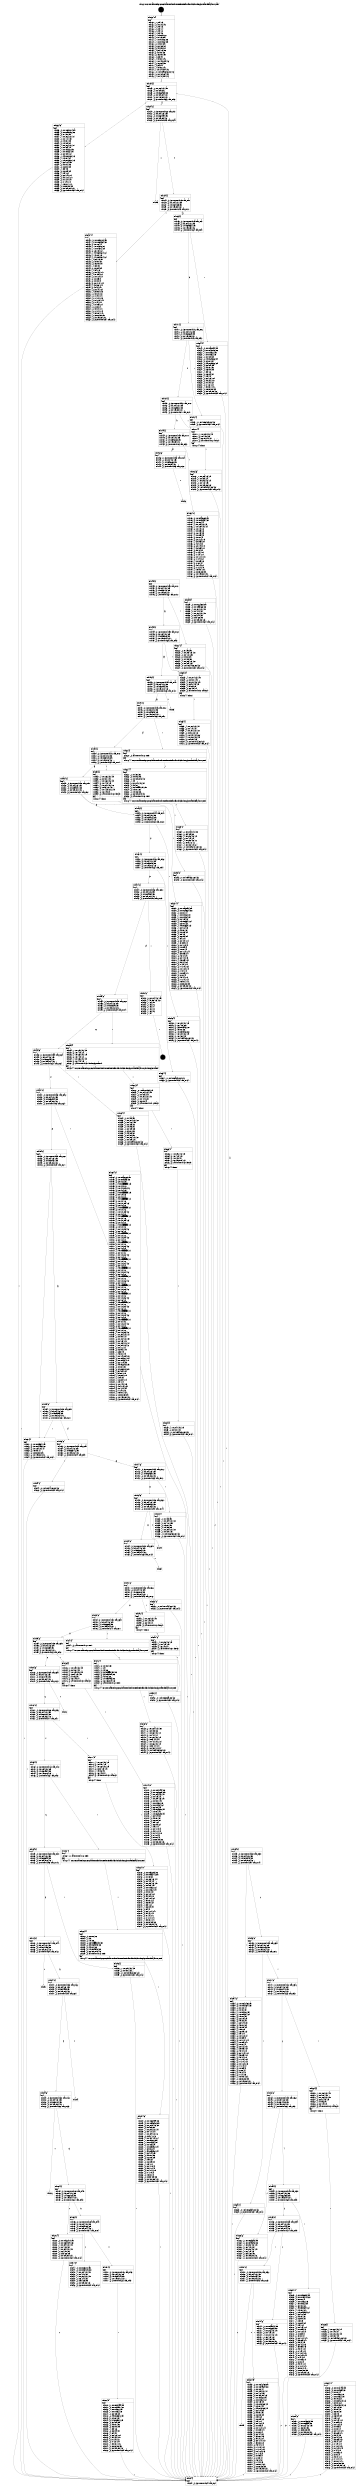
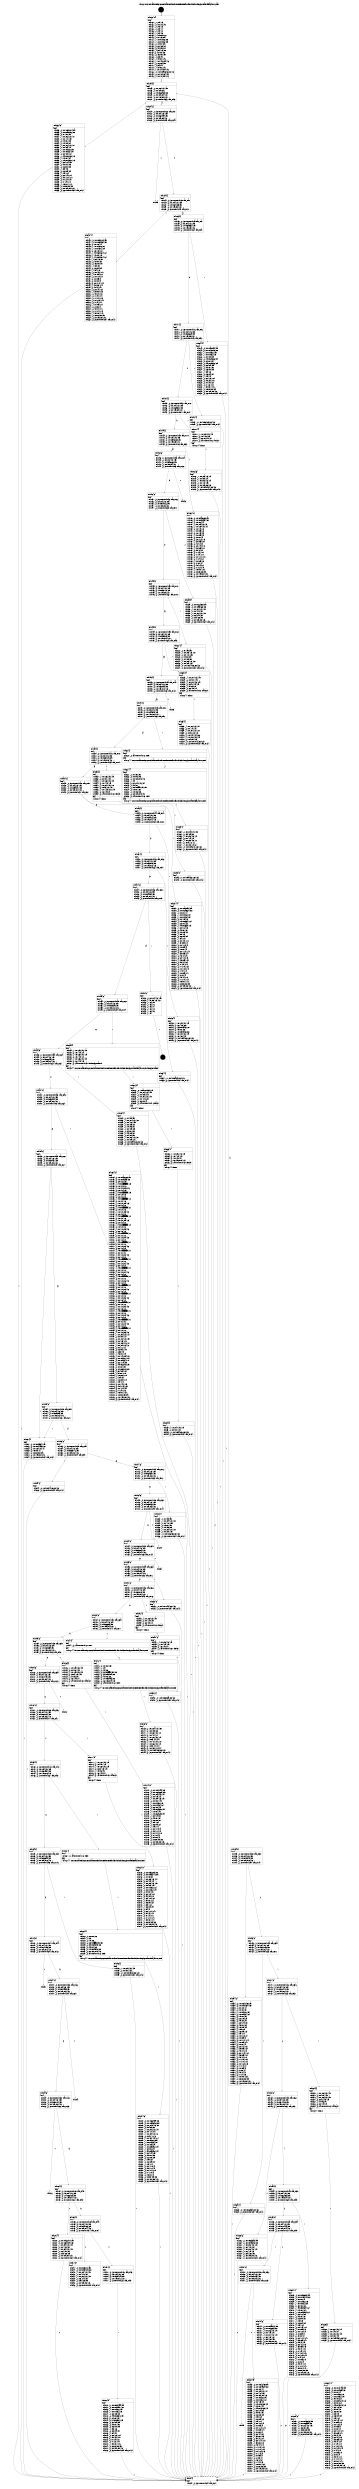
node "0x401981 [28]": added
node "0x401b95 [28]": added
